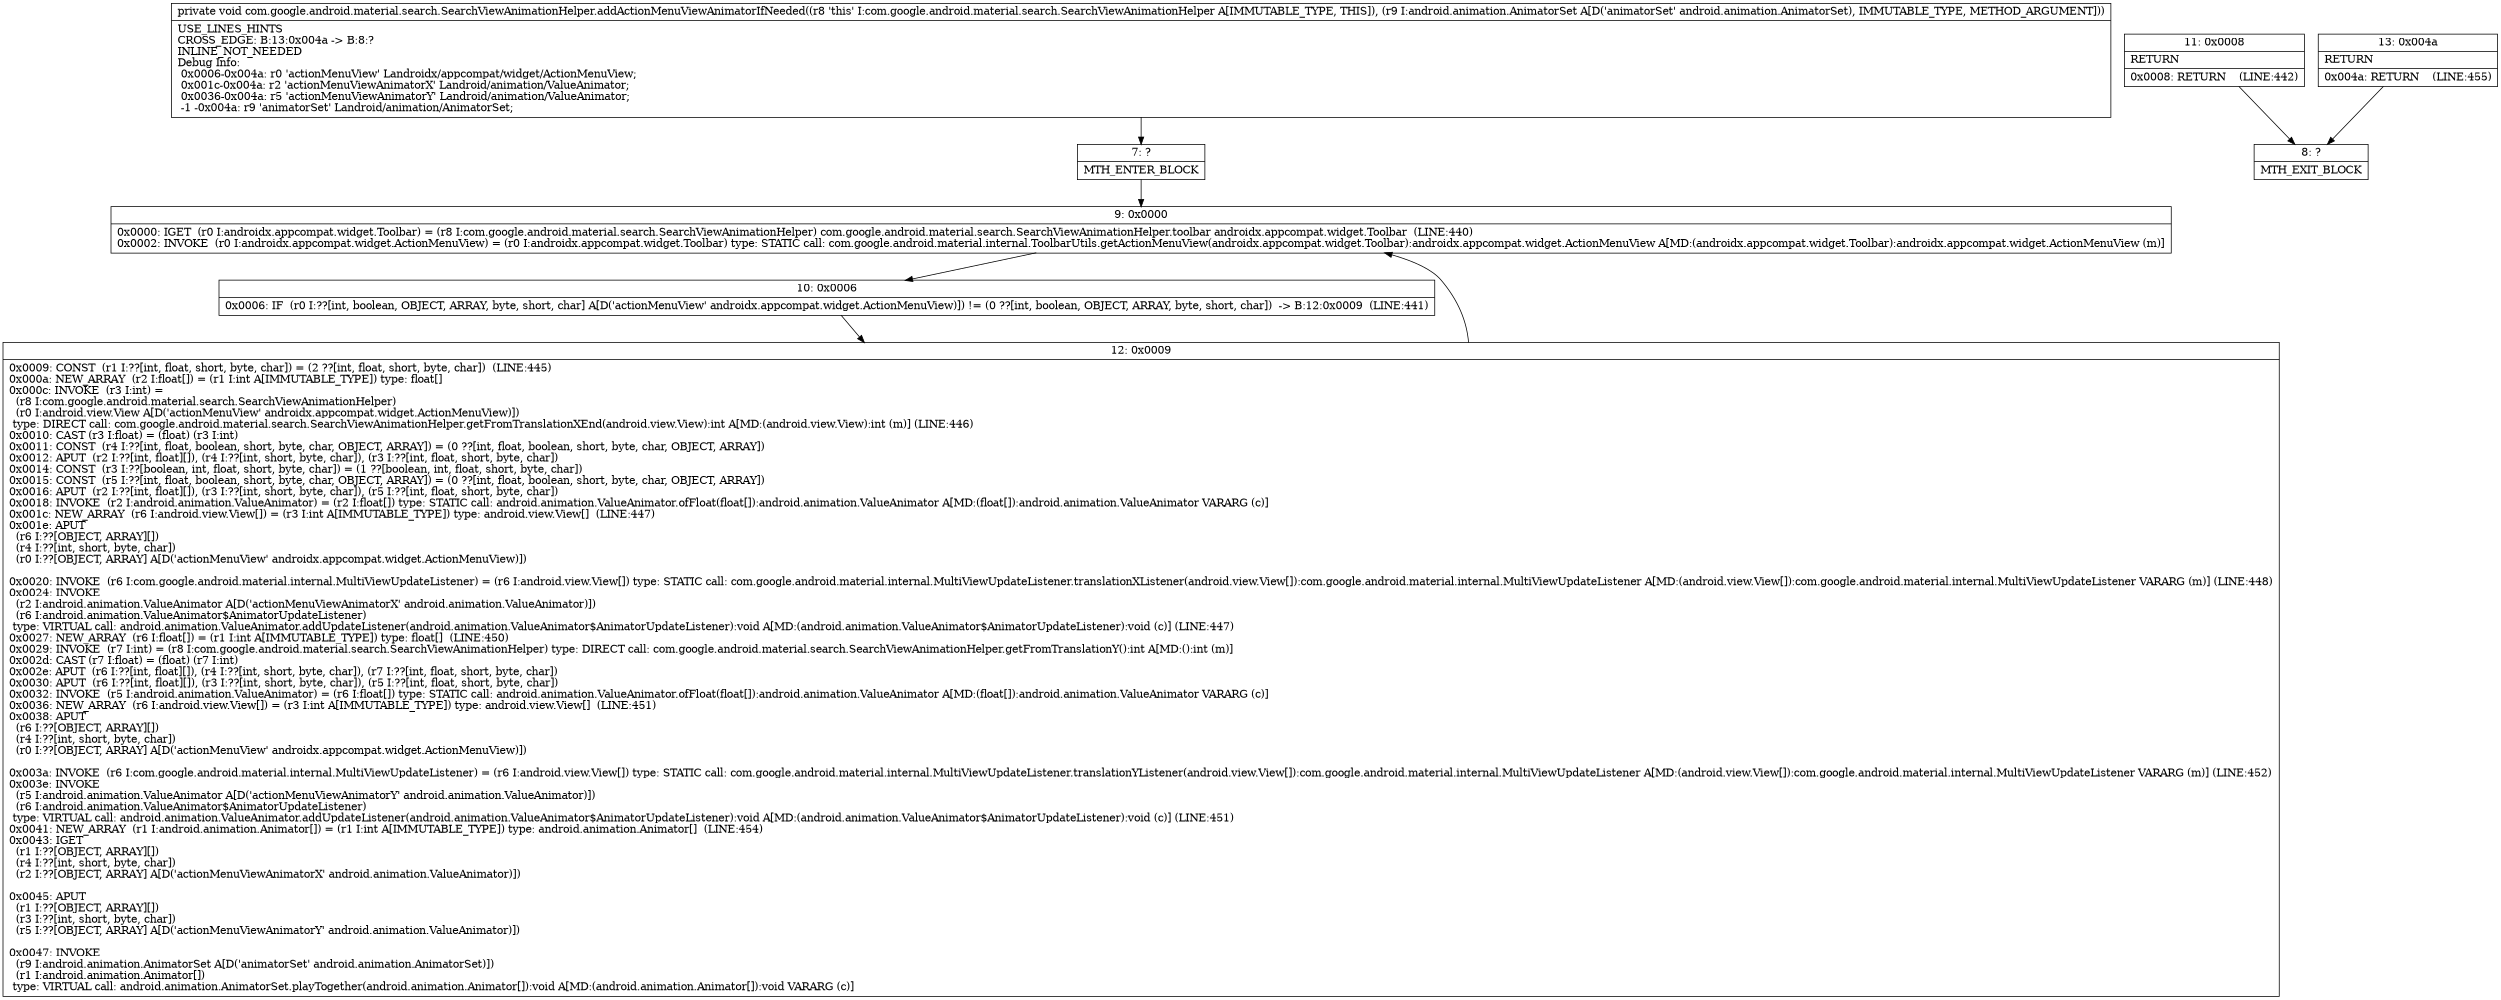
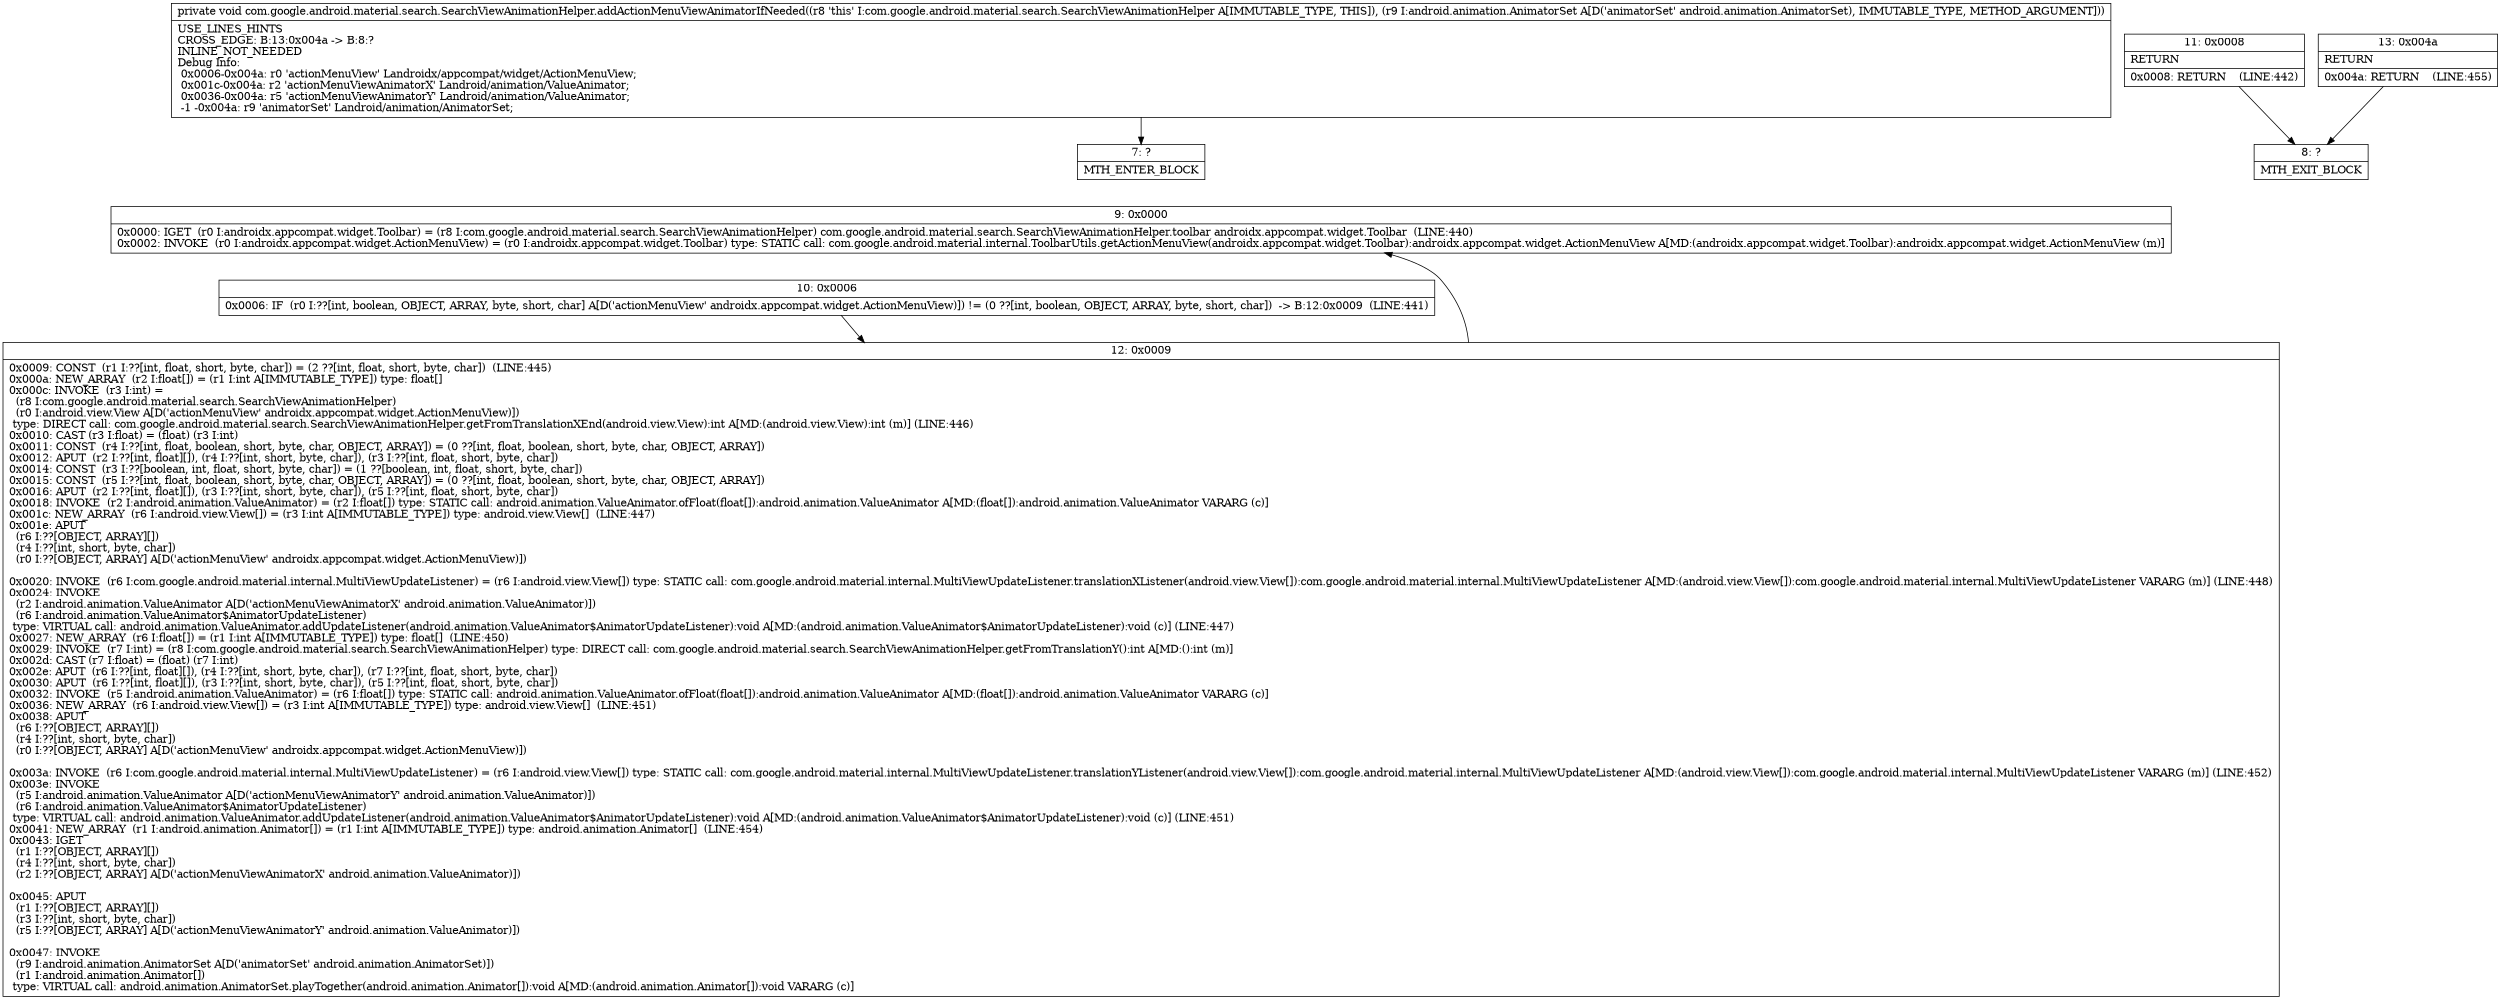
edge "7: ?" -> "9: 0x0000": removed
edge "9: 0x0000" -> "10: 0x0006": removed
